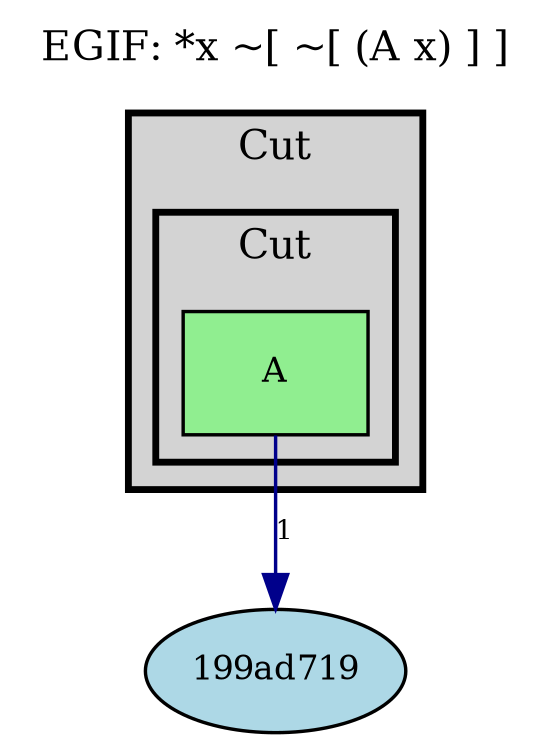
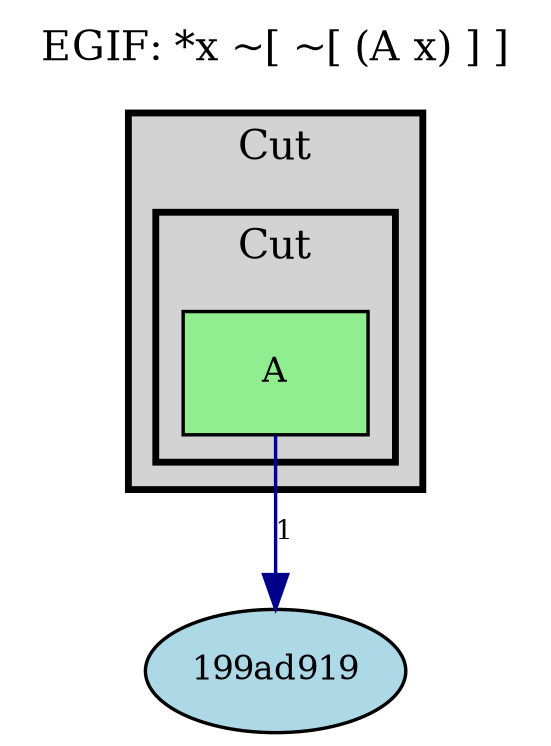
node "199ad719": label "199ad719" -> "199ad919"
